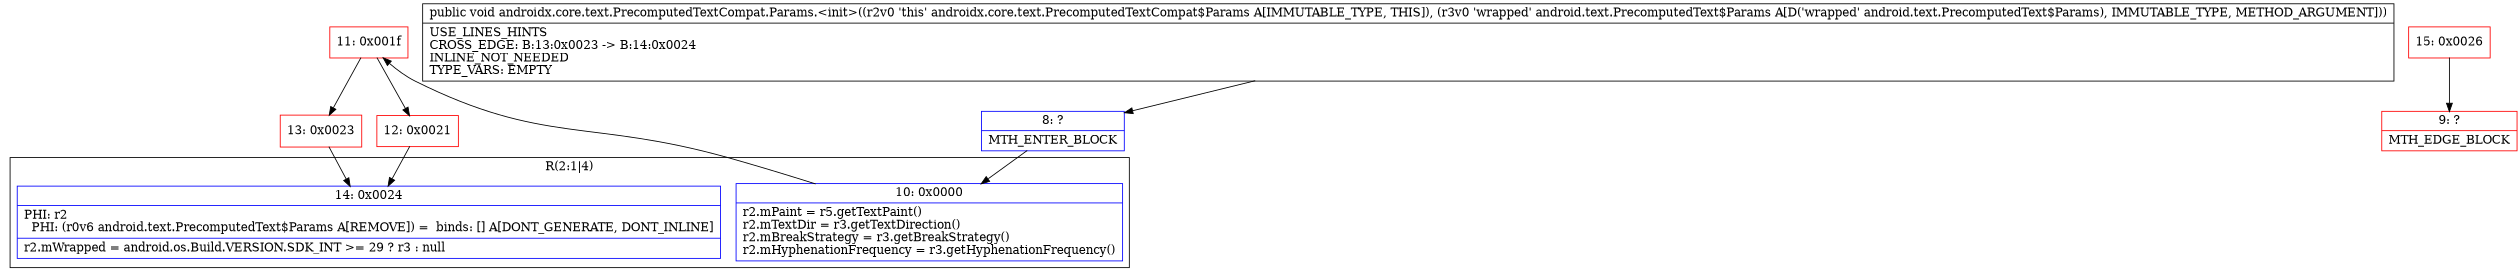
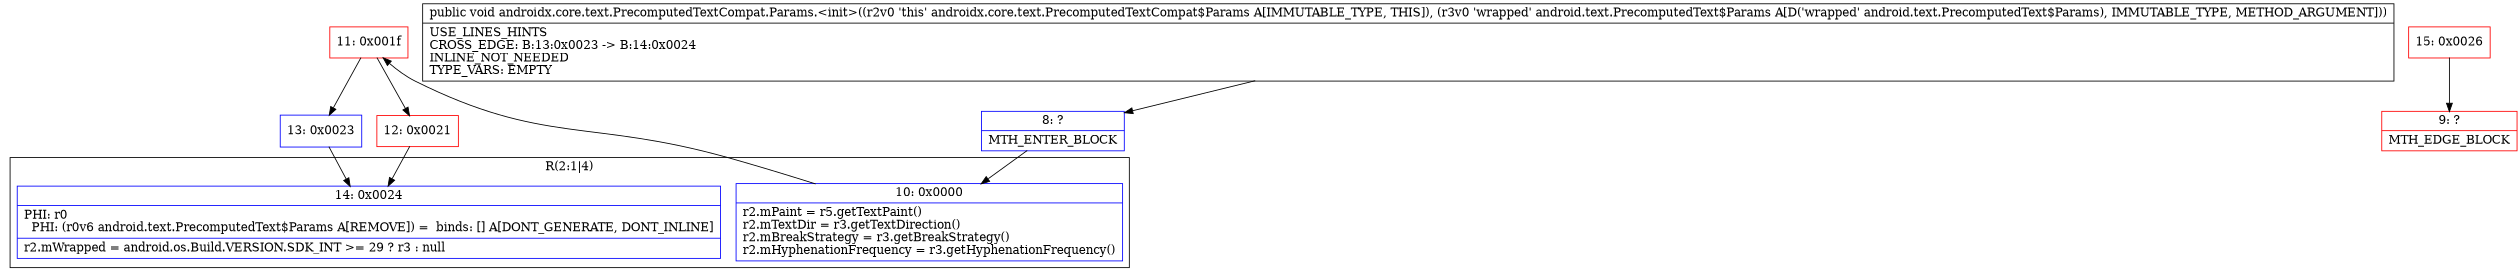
node "13: 0x0023": color red -> blue
node "14: 0x0024": text "PHI: r2" -> "PHI: r0"
